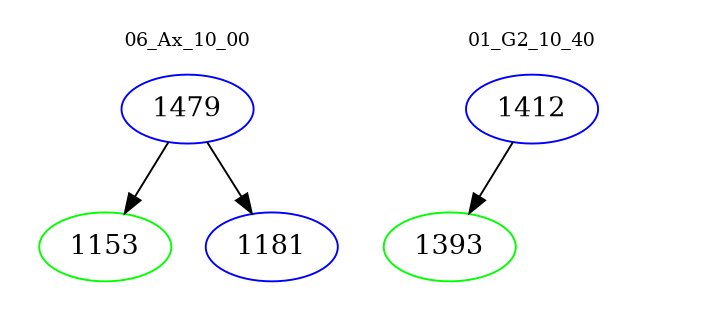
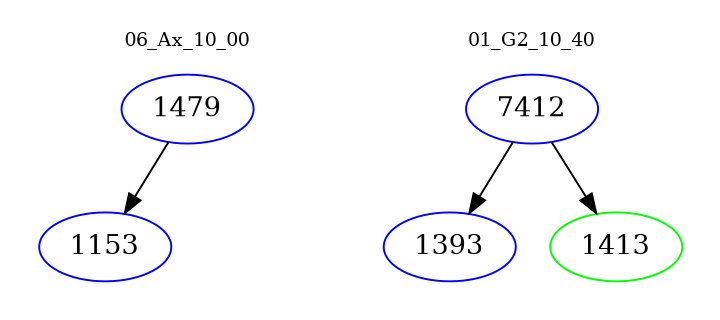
node "1412": label "1412" -> "7412"
node "1153": color green -> blue
node "1181": removed
node "1393": color green -> blue
node "1413": added
